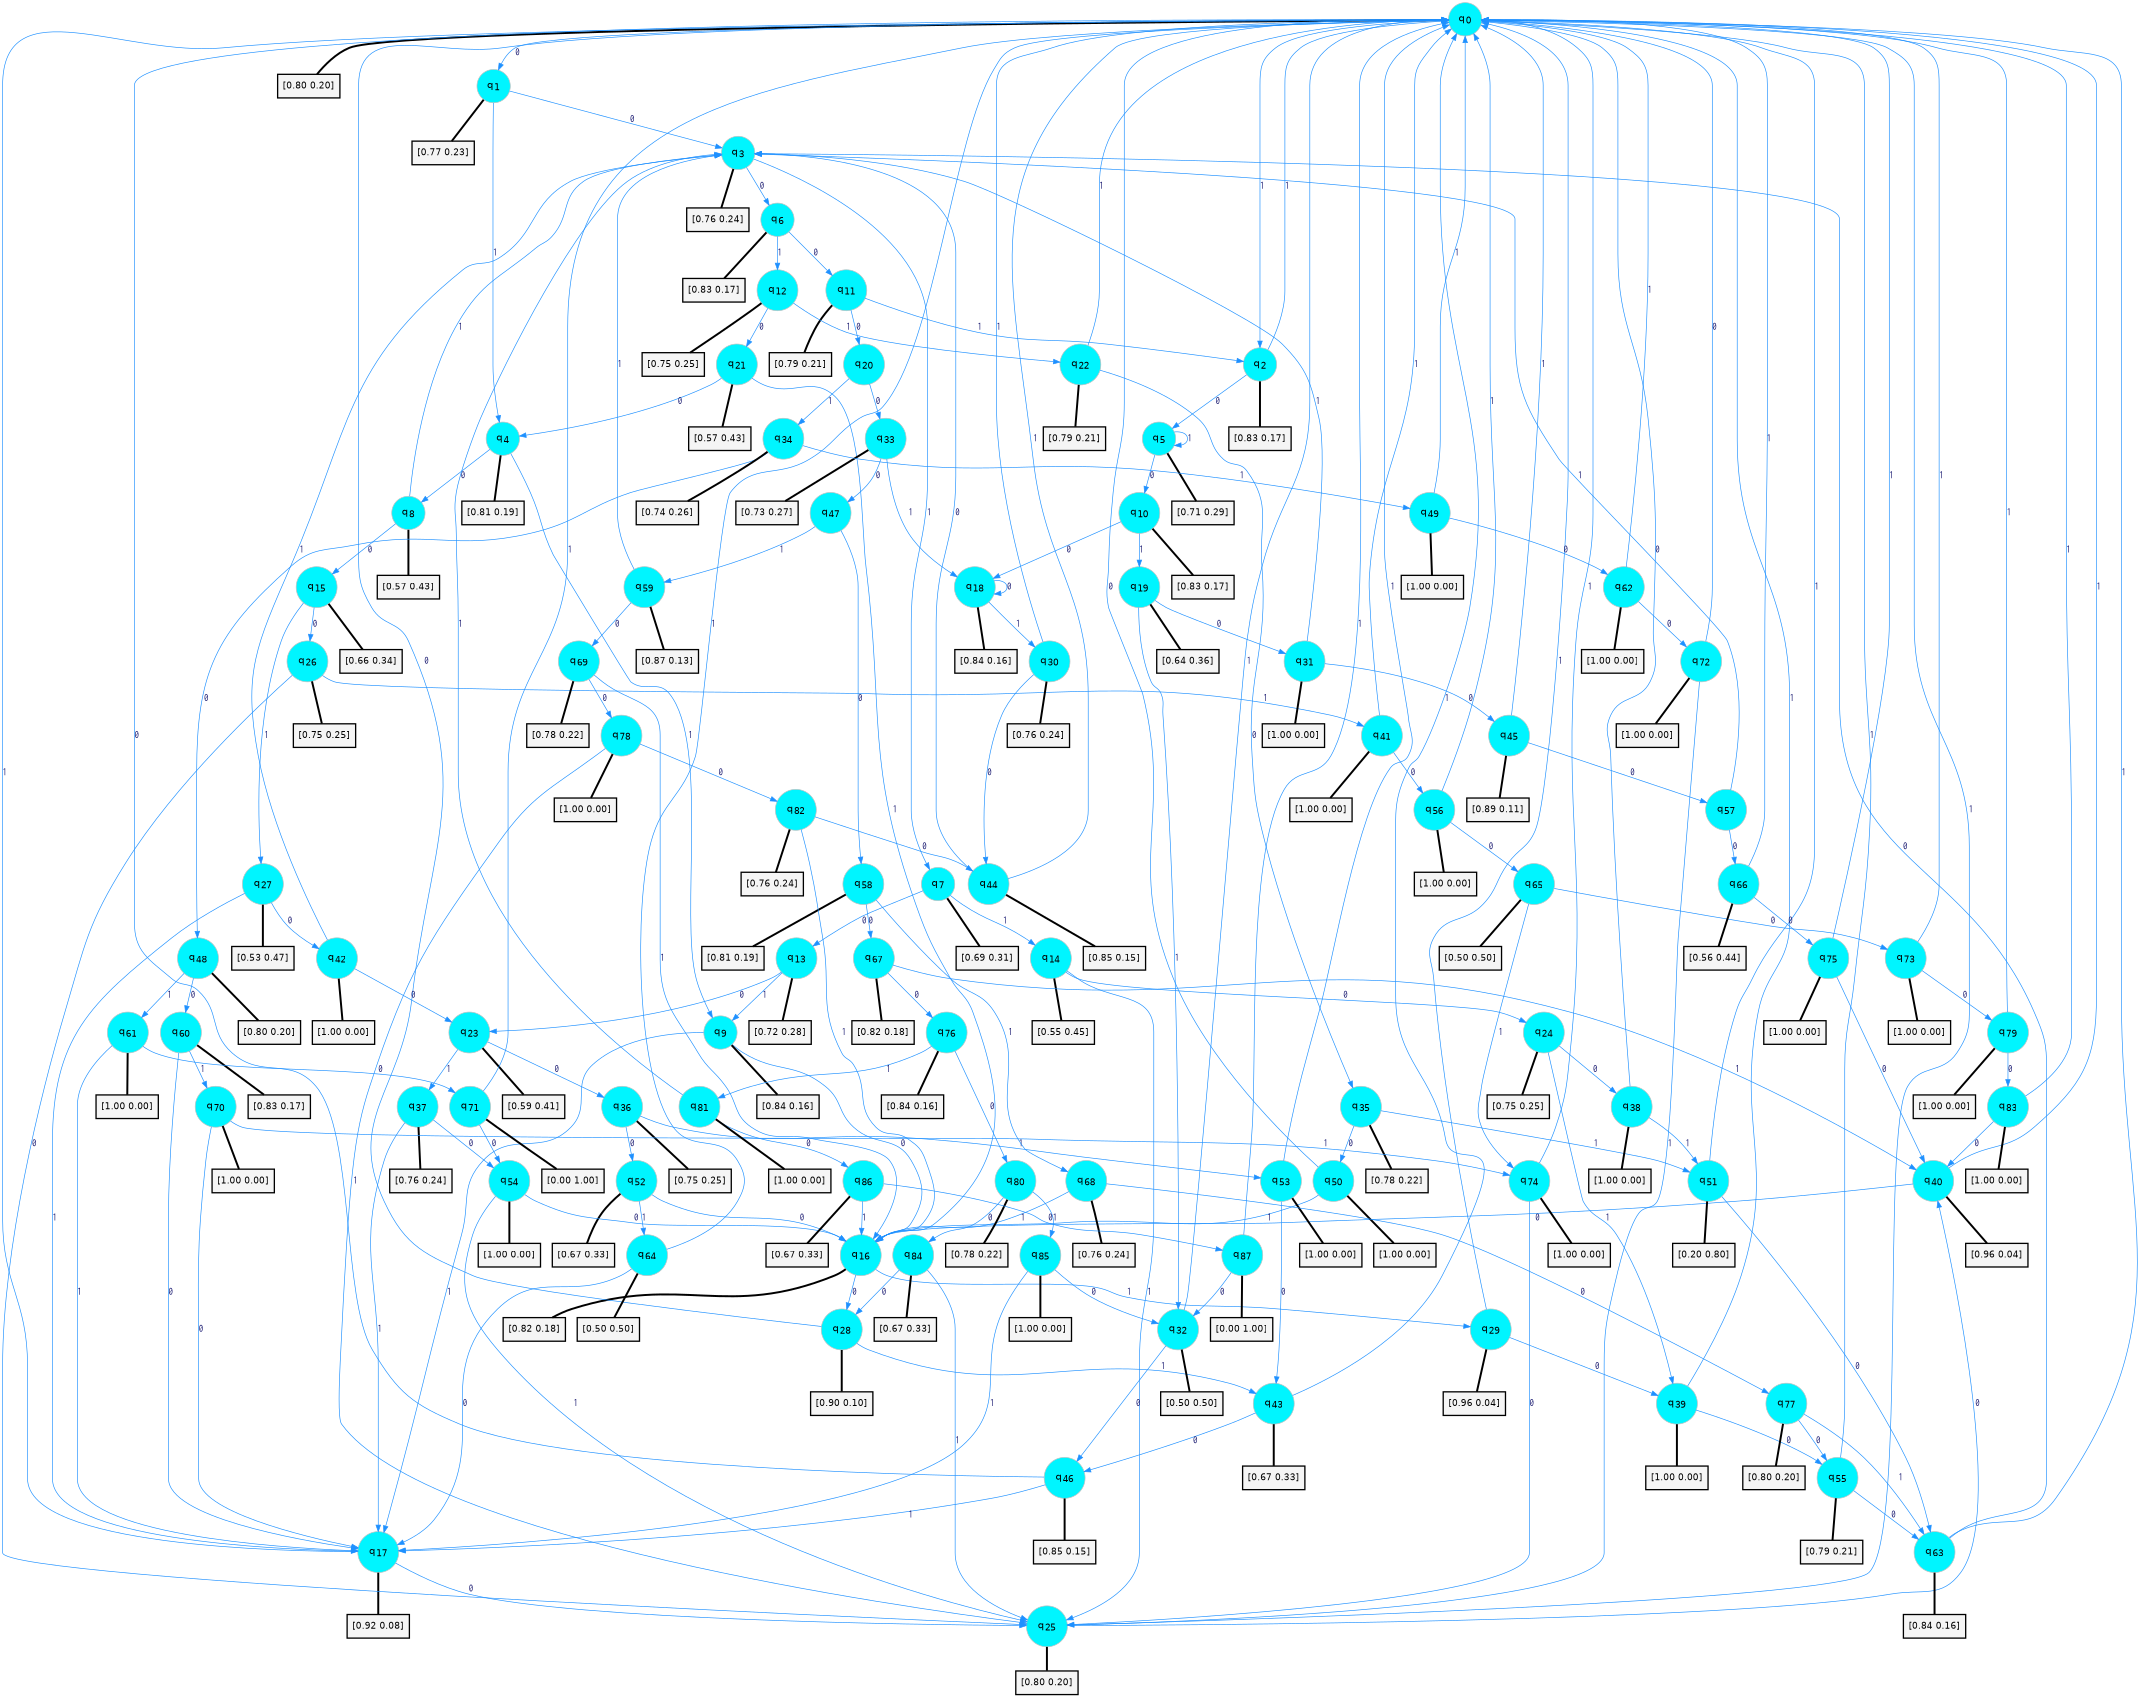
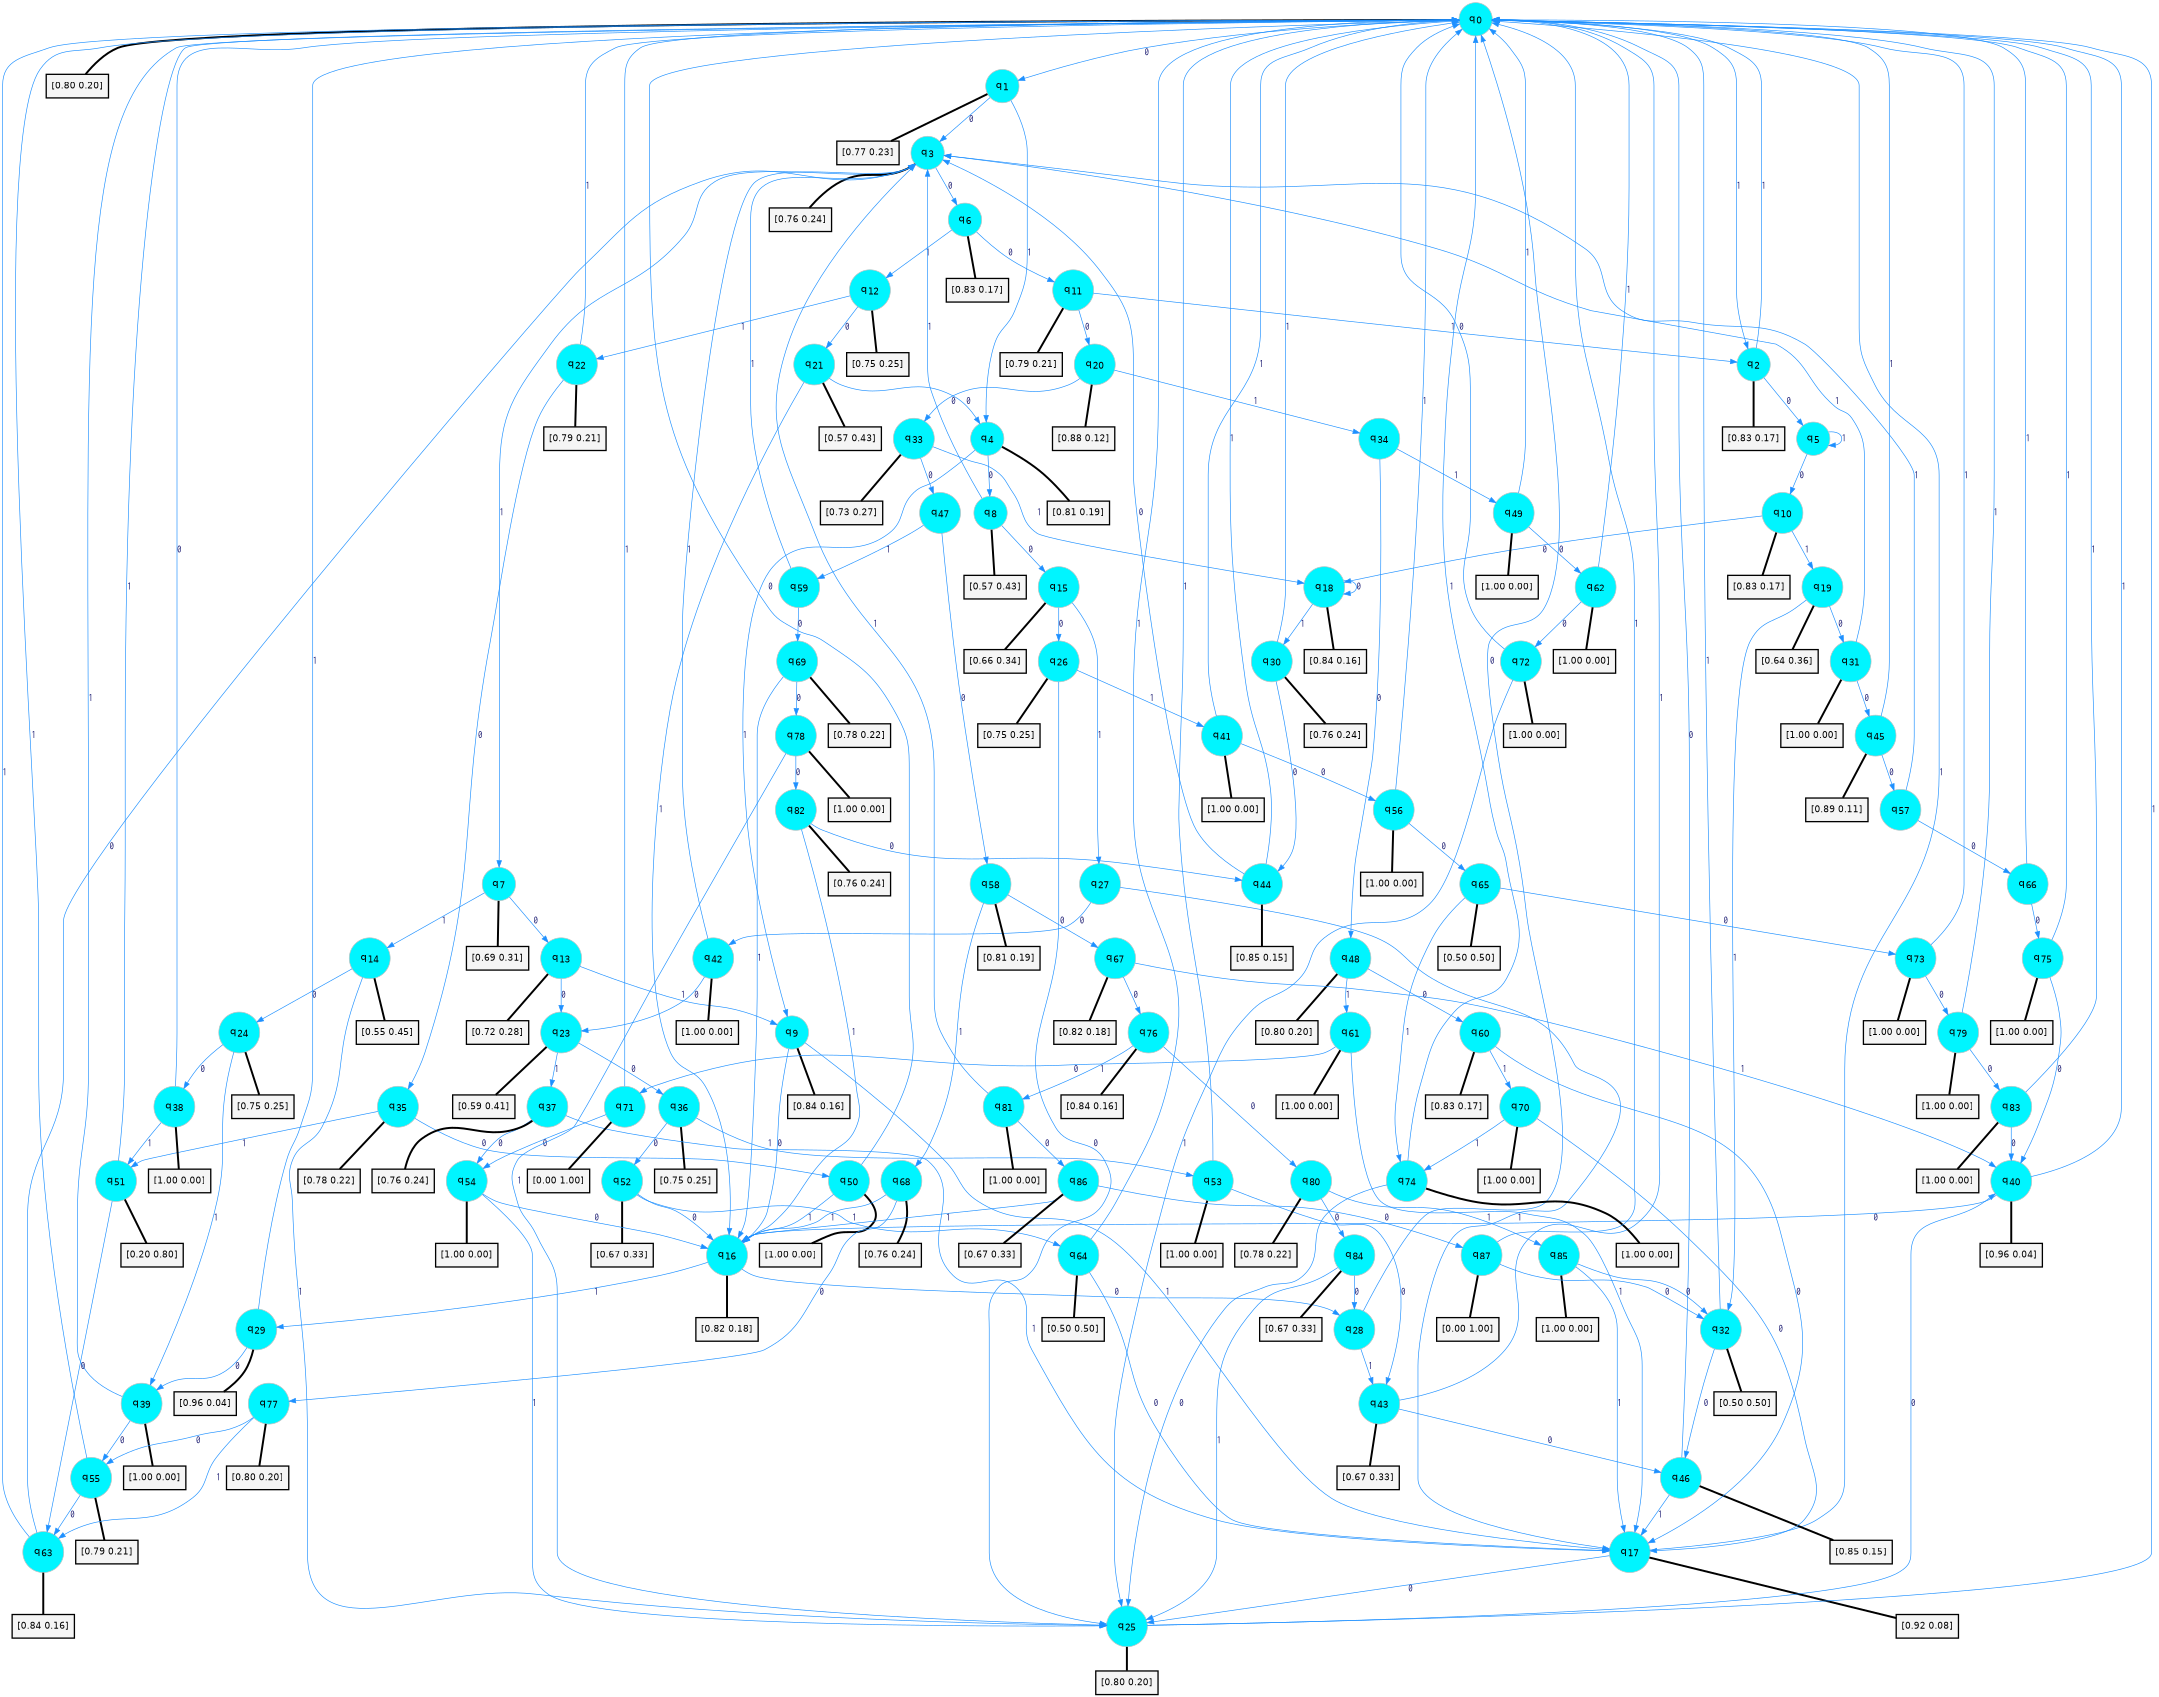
node "[0.88 0.12]": added
node "[0.74 0.26]": removed
node "[0.71 0.29]": removed
node "[0.87 0.13]": removed
node "[0.53 0.47]": removed
node "[0.56 0.44]": removed
node "[0.90 0.10]": removed
